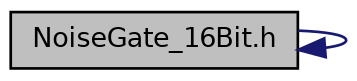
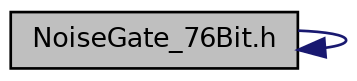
node "NoiseGate_16Bit.h": label "NoiseGate_16Bit.h" -> "NoiseGate_76Bit.h"
